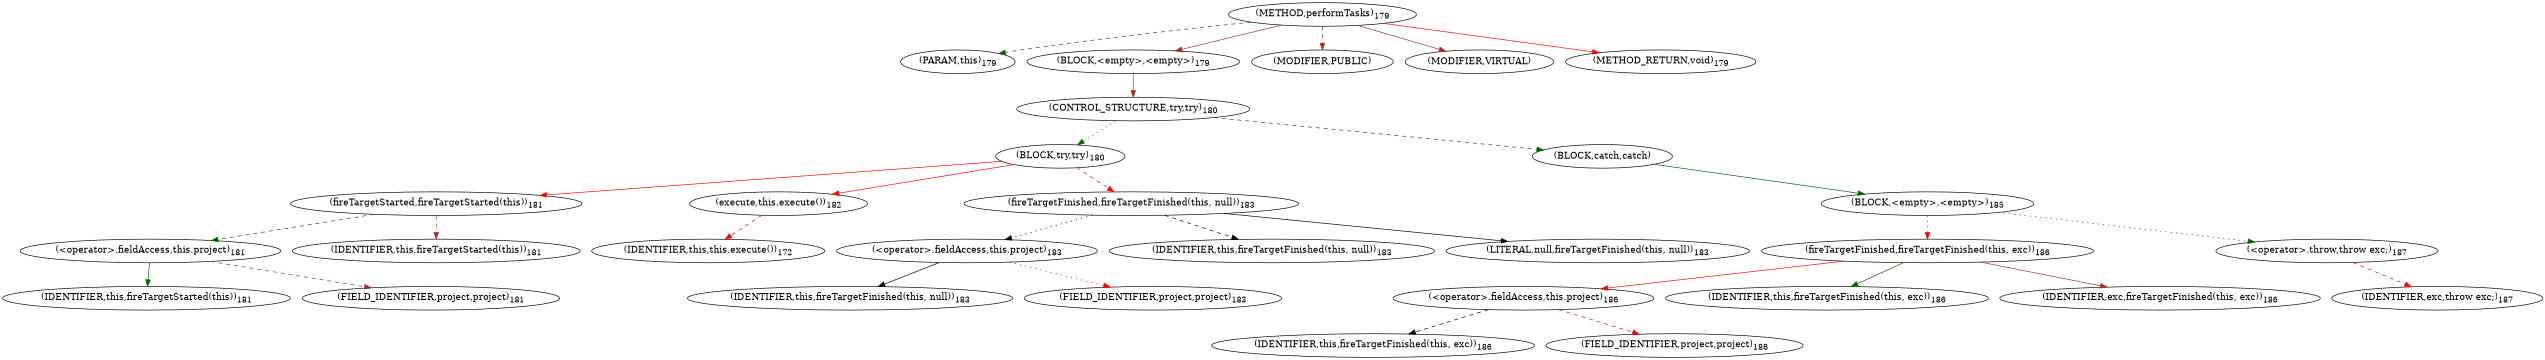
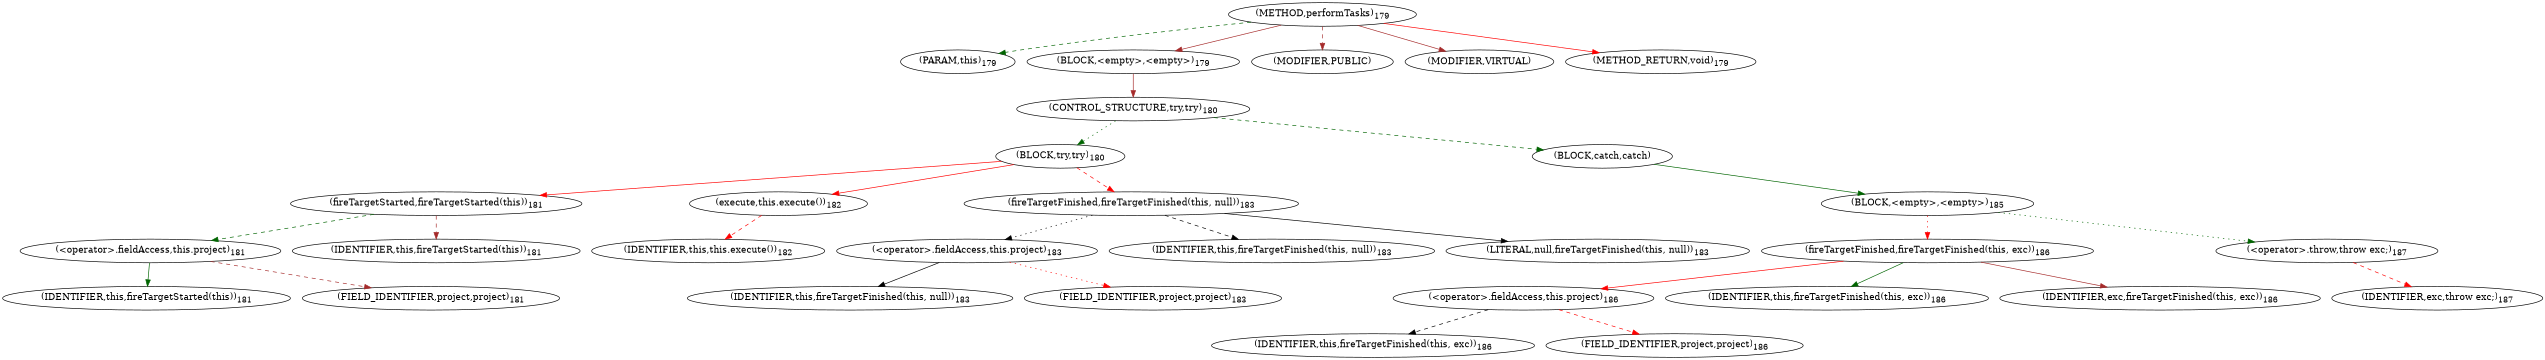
node "(IDENTIFIER,this,this.execute())": text "172" -> "182"
